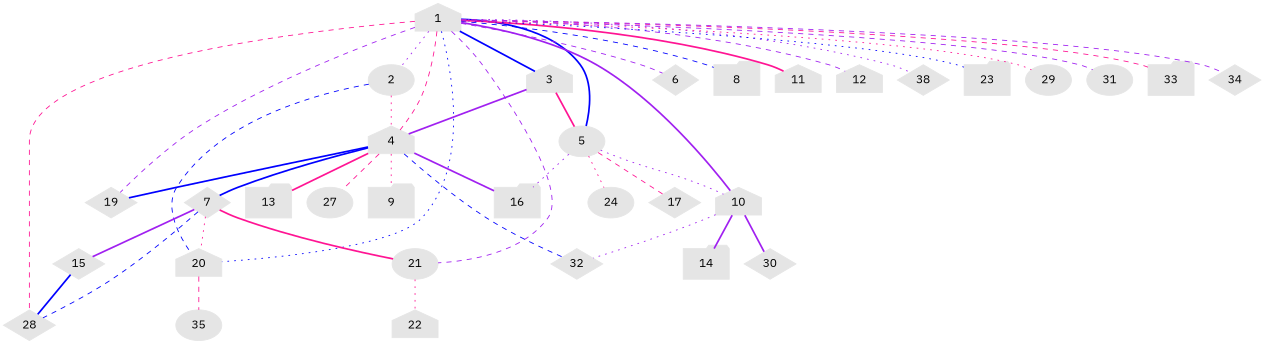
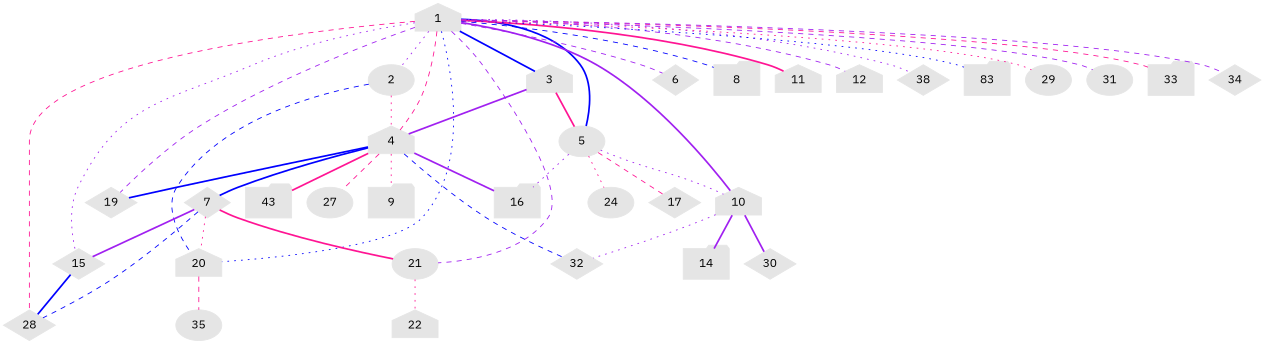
node "23": label "23" -> "83"
edge "1" -- "15": added
node "13": label "13" -> "43"
